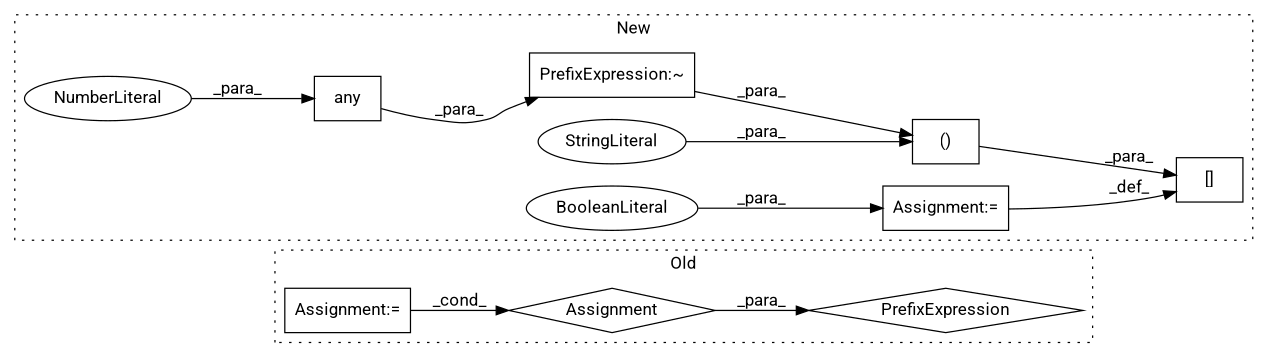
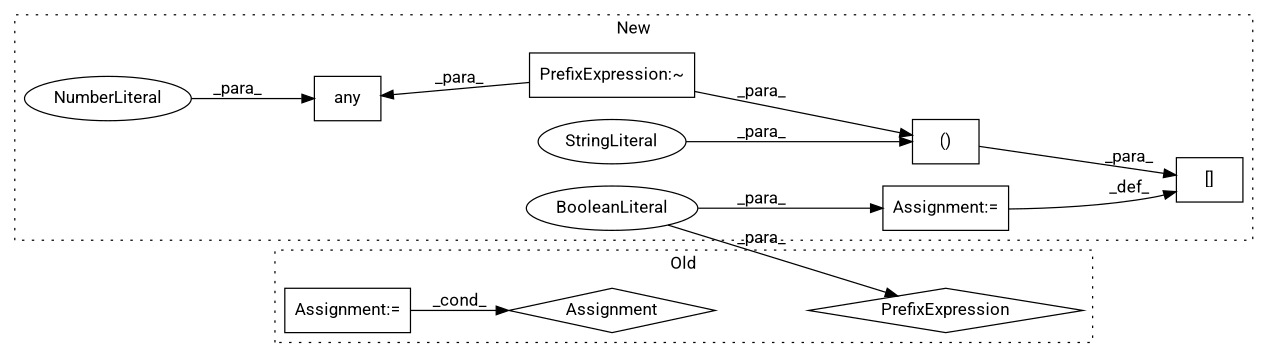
edge "any" -> "PrefixExpression:~": reversed
edge "Assignment" -> "PrefixExpression": now "BooleanLiteral" -> "PrefixExpression"
